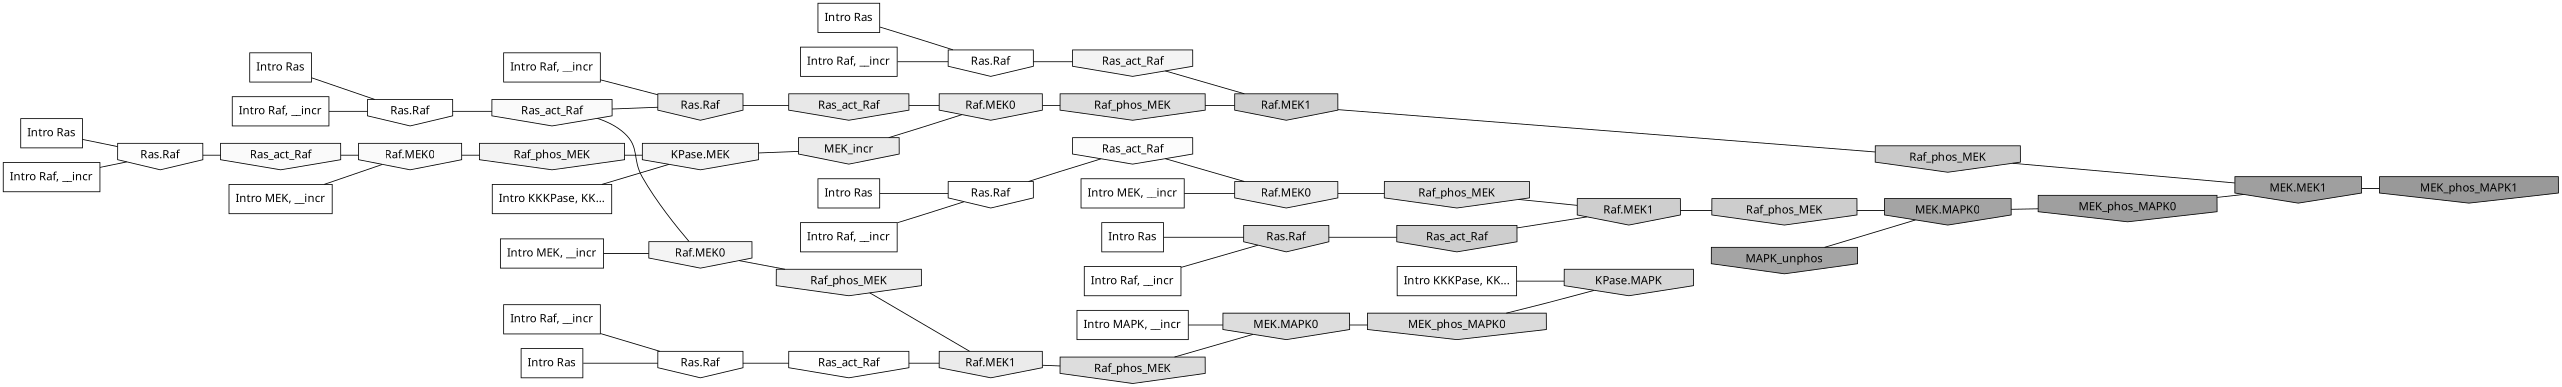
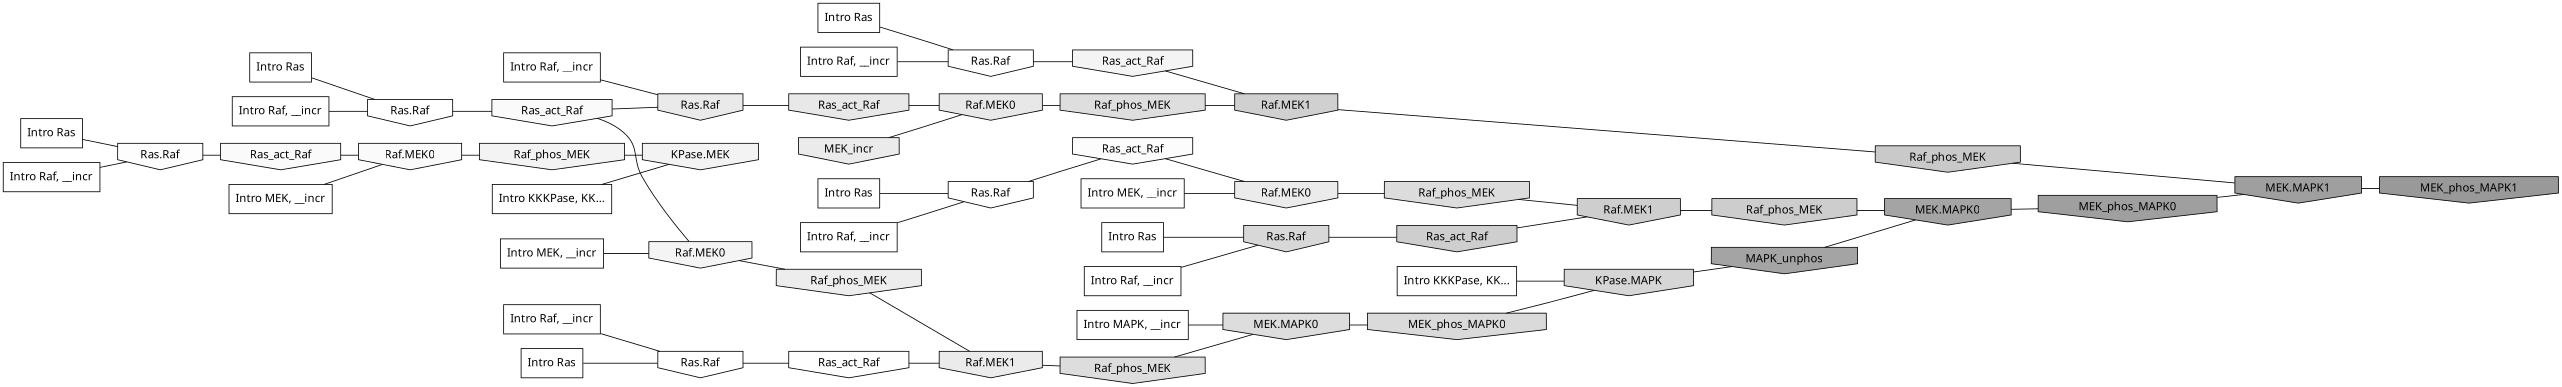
edge "MEK_incr" -- "KPase.MEK": removed
node "MEK.MEK1": label "MEK.MEK1" -> "MEK.MAPK1"
edge "MAPK_unphos" -- "KPase.MAPK": added
